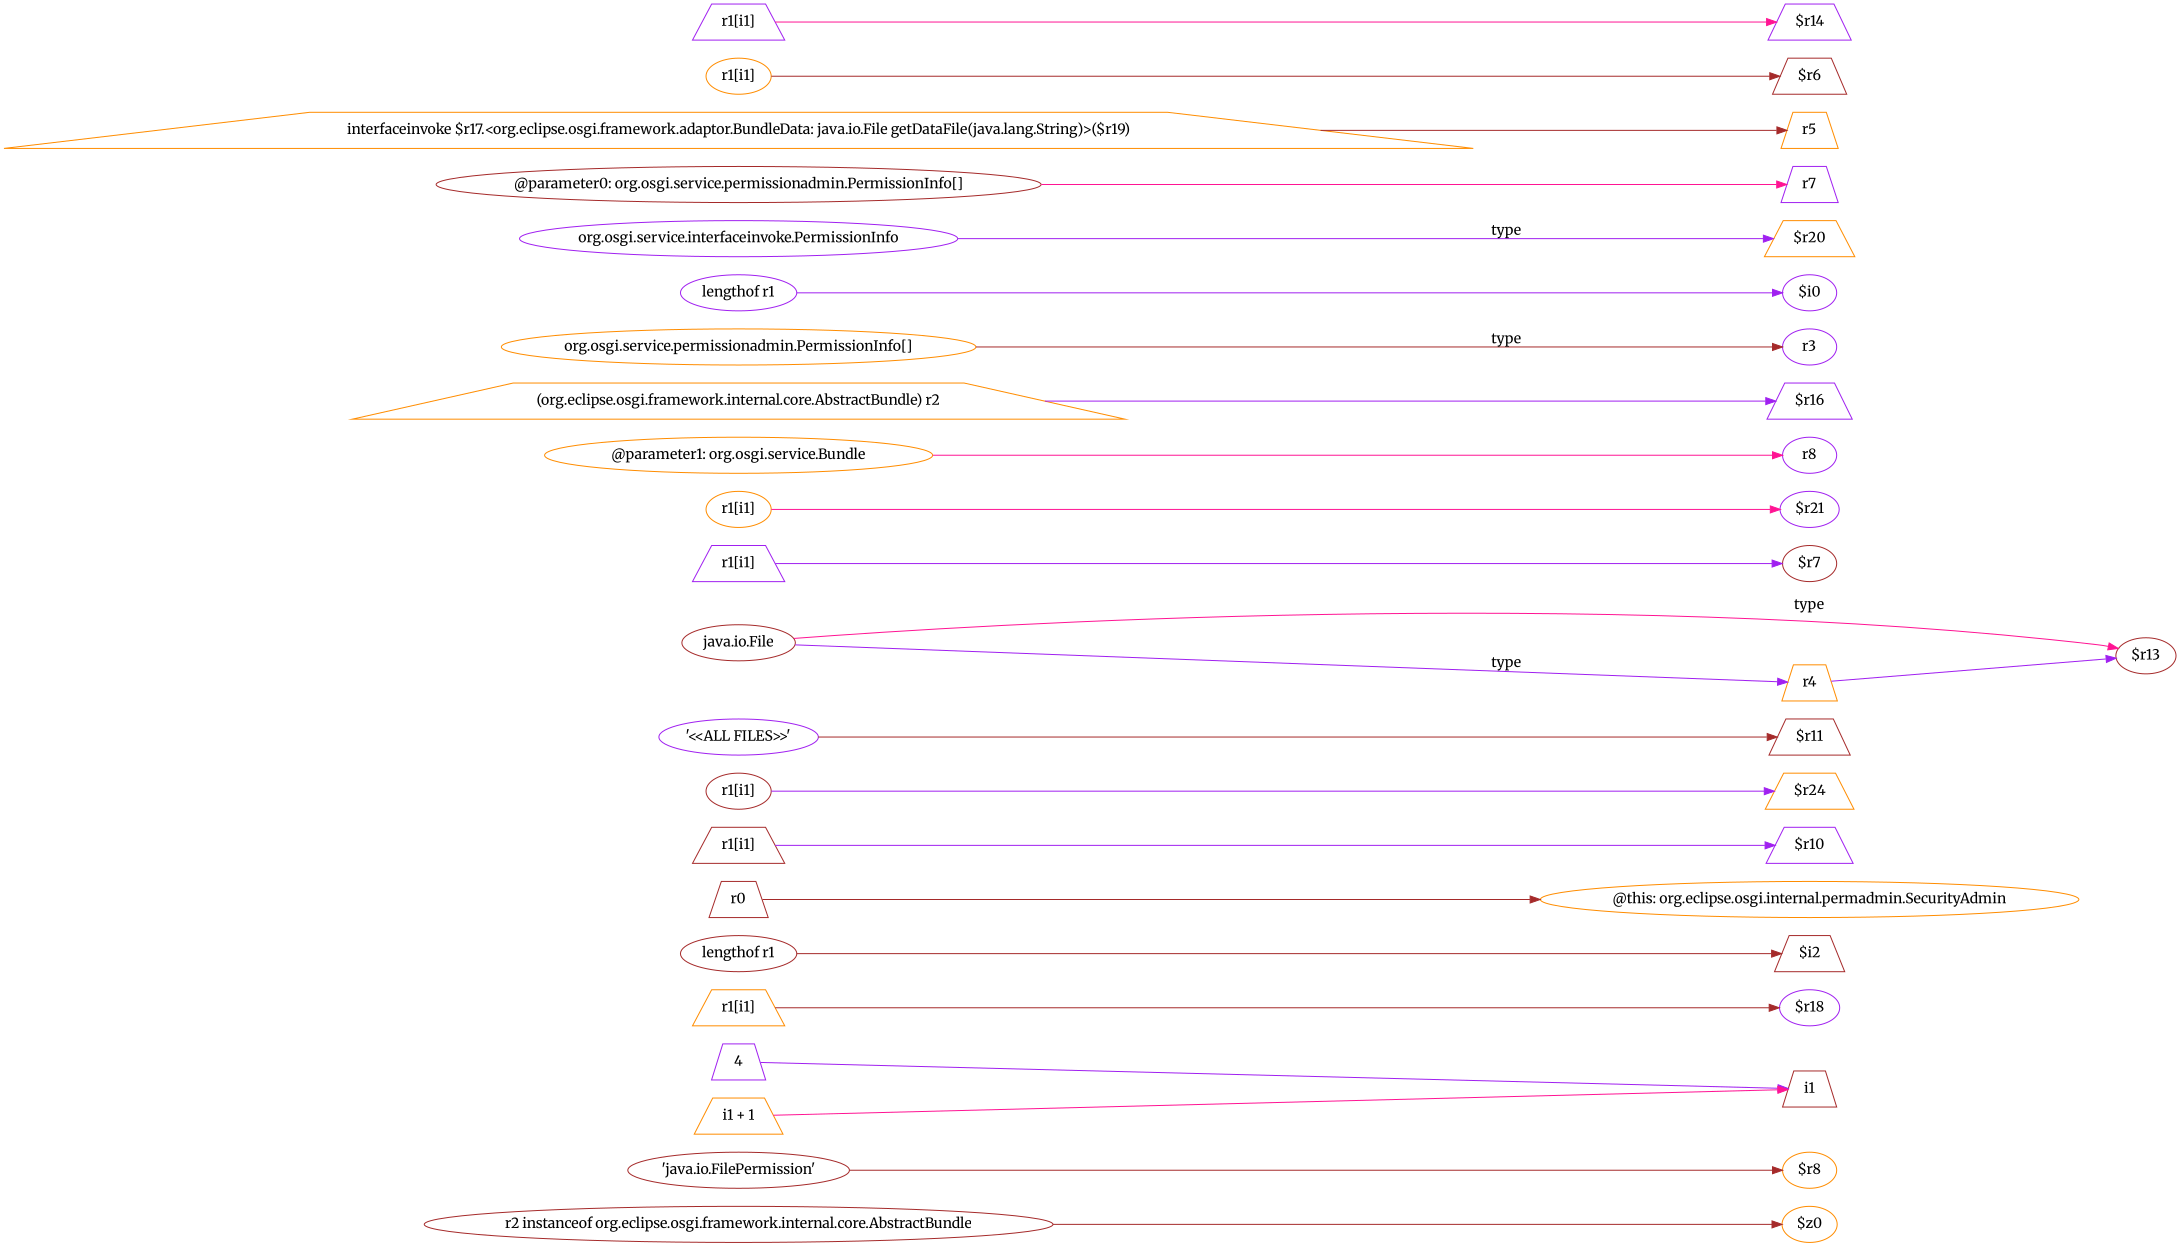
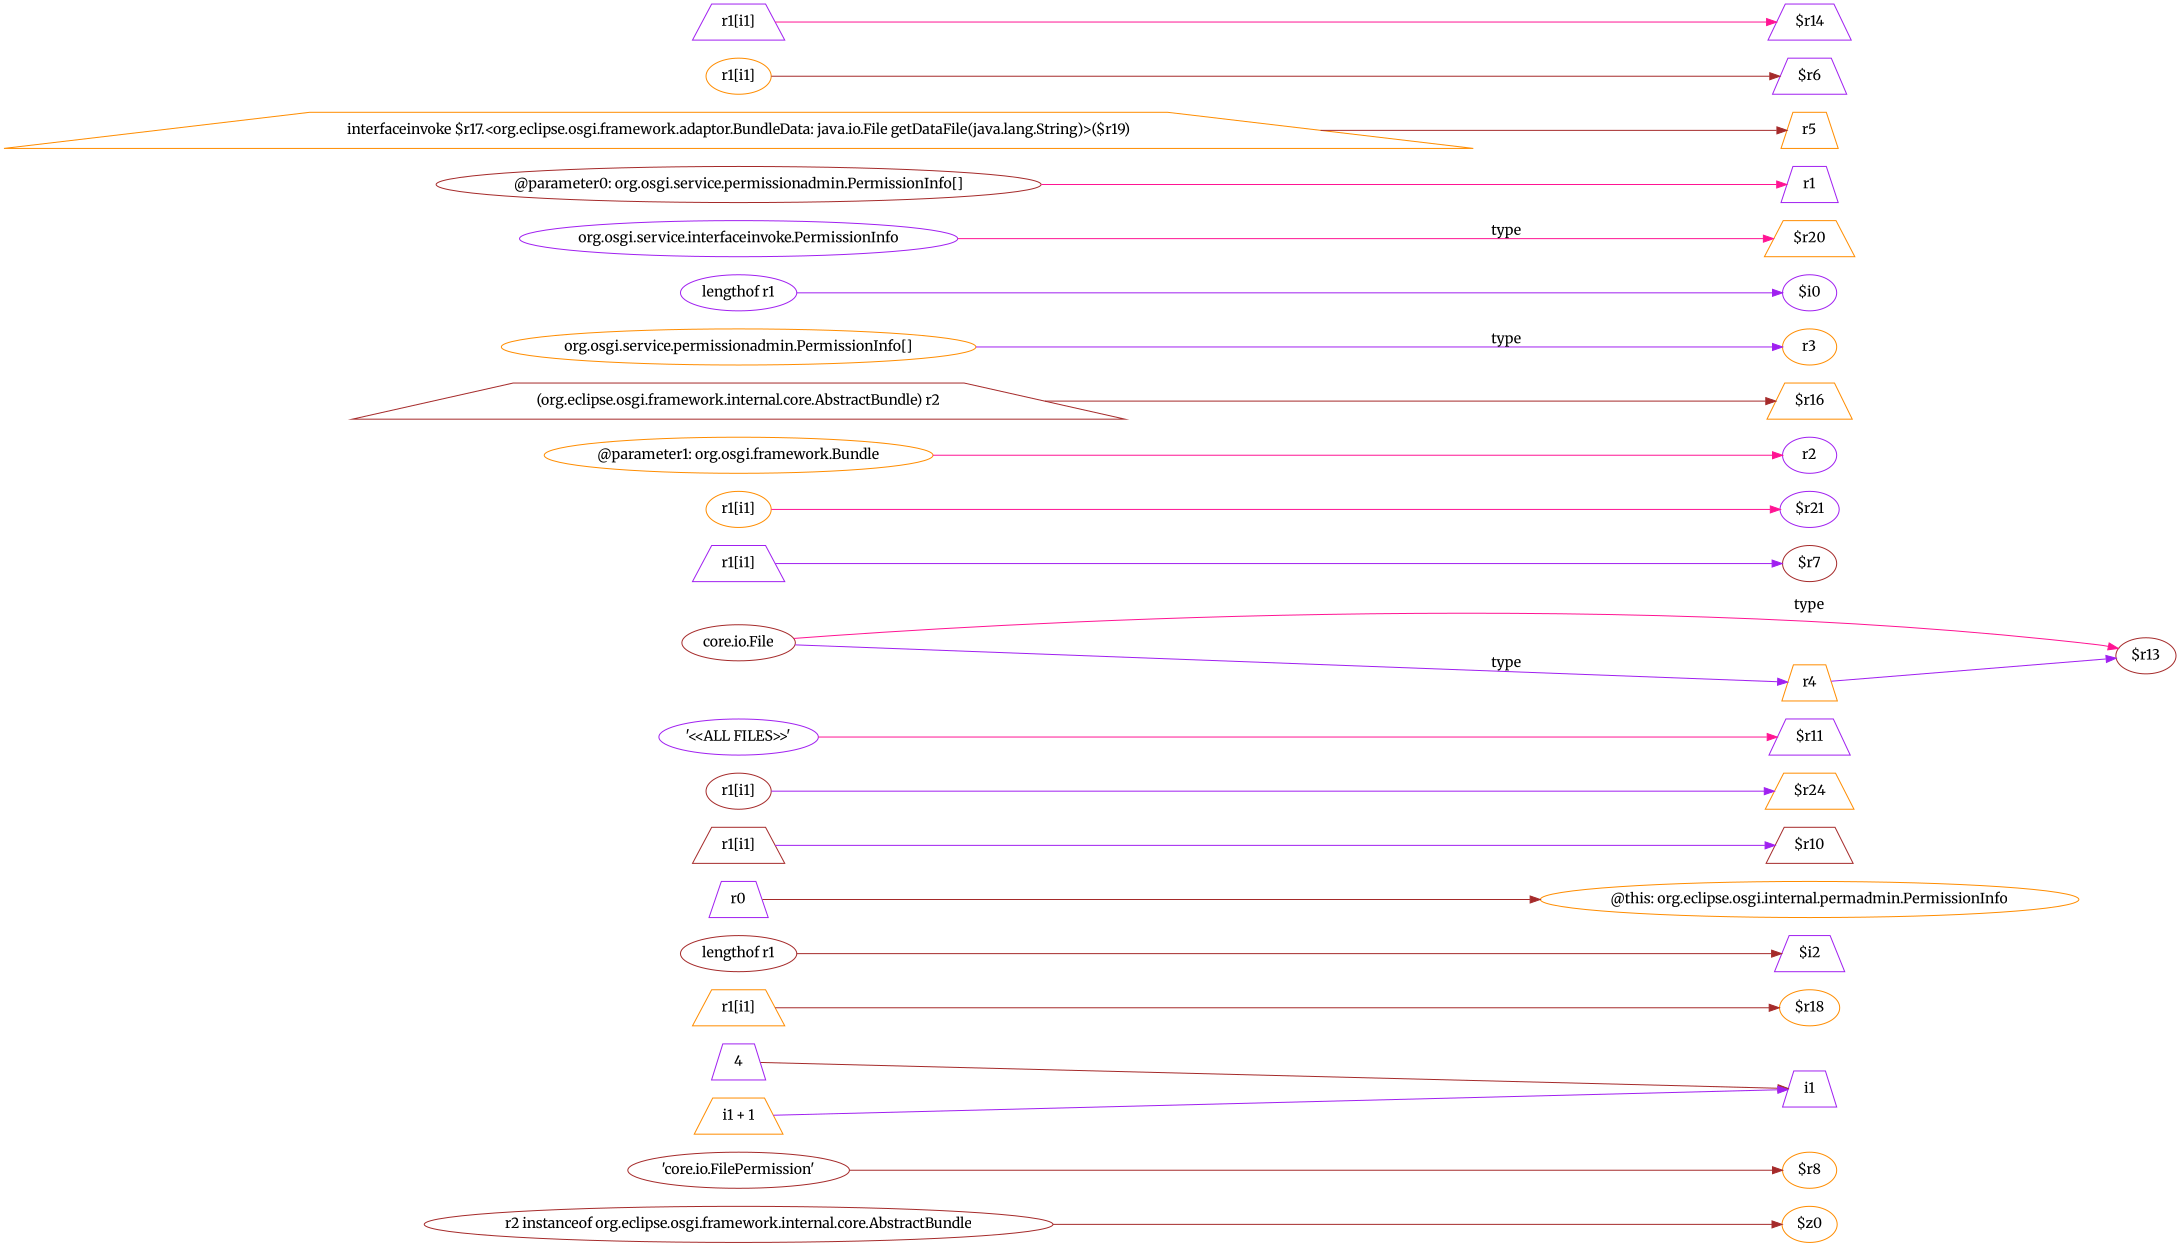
node "$r6": color brown -> purple
node "r7": label "r7" -> "r1"
edge "org.osgi.service.interfaceinvoke.PermissionInfo" -> "$r20": color purple -> deeppink
edge "org.osgi.service.permissionadmin.PermissionInfo[]" -> "r3": color brown -> purple
node "r3": color purple -> darkorange
node "(org.eclipse.osgi.framework.internal.core.AbstractBundle) r2": color darkorange -> brown
edge "(org.eclipse.osgi.framework.internal.core.AbstractBundle) r2" -> "$r16": color purple -> brown
node "$r16": color purple -> darkorange
node "@parameter1: org.osgi.service.Bundle": label "@parameter1: org.osgi.service.Bundle" -> "@parameter1: org.osgi.framework.Bundle"
node "r8": label "r8" -> "r2"
node "java.io.File": label "java.io.File" -> "core.io.File"
edge "'<<ALL FILES>>'" -> "$r11": color brown -> deeppink
node "$r11": color brown -> purple
node "$r10": color purple -> brown
node "r0": color brown -> purple
node "@this: org.eclipse.osgi.internal.permadmin.SecurityAdmin": label "@this: org.eclipse.osgi.internal.permadmin.SecurityAdmin" -> "@this: org.eclipse.osgi.internal.permadmin.PermissionInfo"
node "$i2": color brown -> purple
node "$r18": color purple -> darkorange
edge "4" -> "i1": color purple -> brown
node "i1": color brown -> purple
edge "i1 + 1" -> "i1": color deeppink -> purple
node "'java.io.FilePermission'": label "'java.io.FilePermission'" -> "'core.io.FilePermission'"
